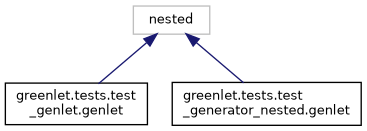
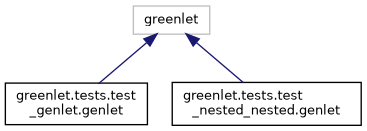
node "nested": label "nested" -> "greenlet"
node "greenlet.tests.test _generator_nested.genlet": label "greenlet.tests.test _generator_nested.genlet" -> "greenlet.tests.test _nested_nested.genlet"
